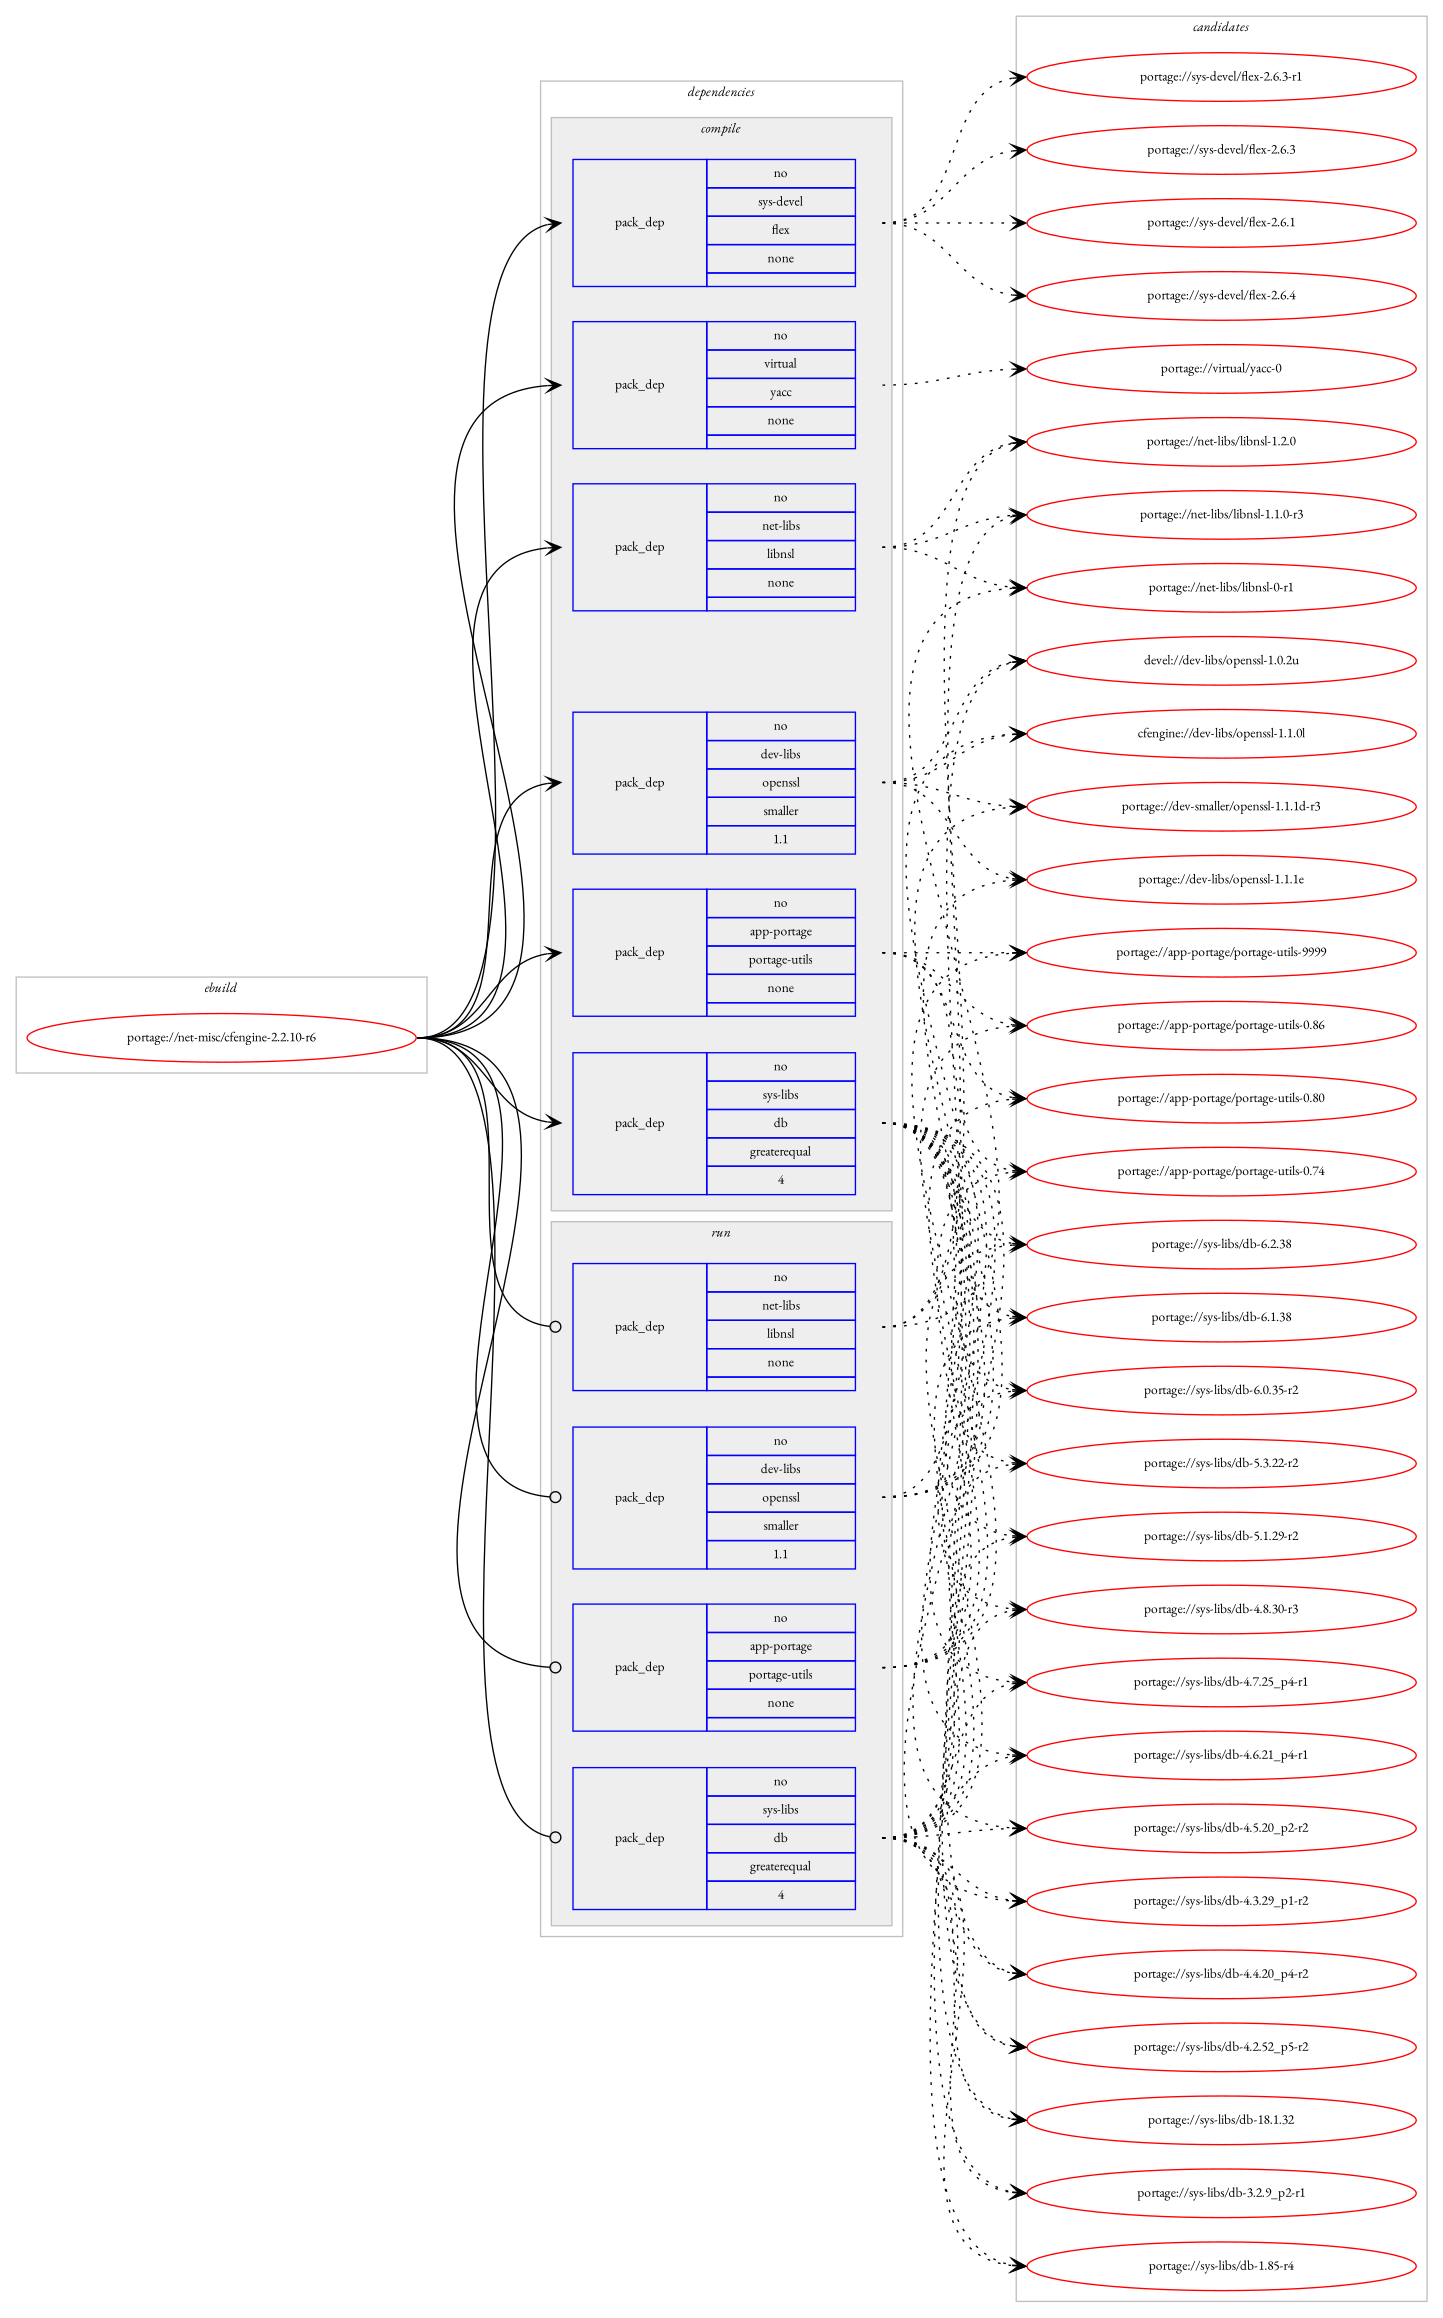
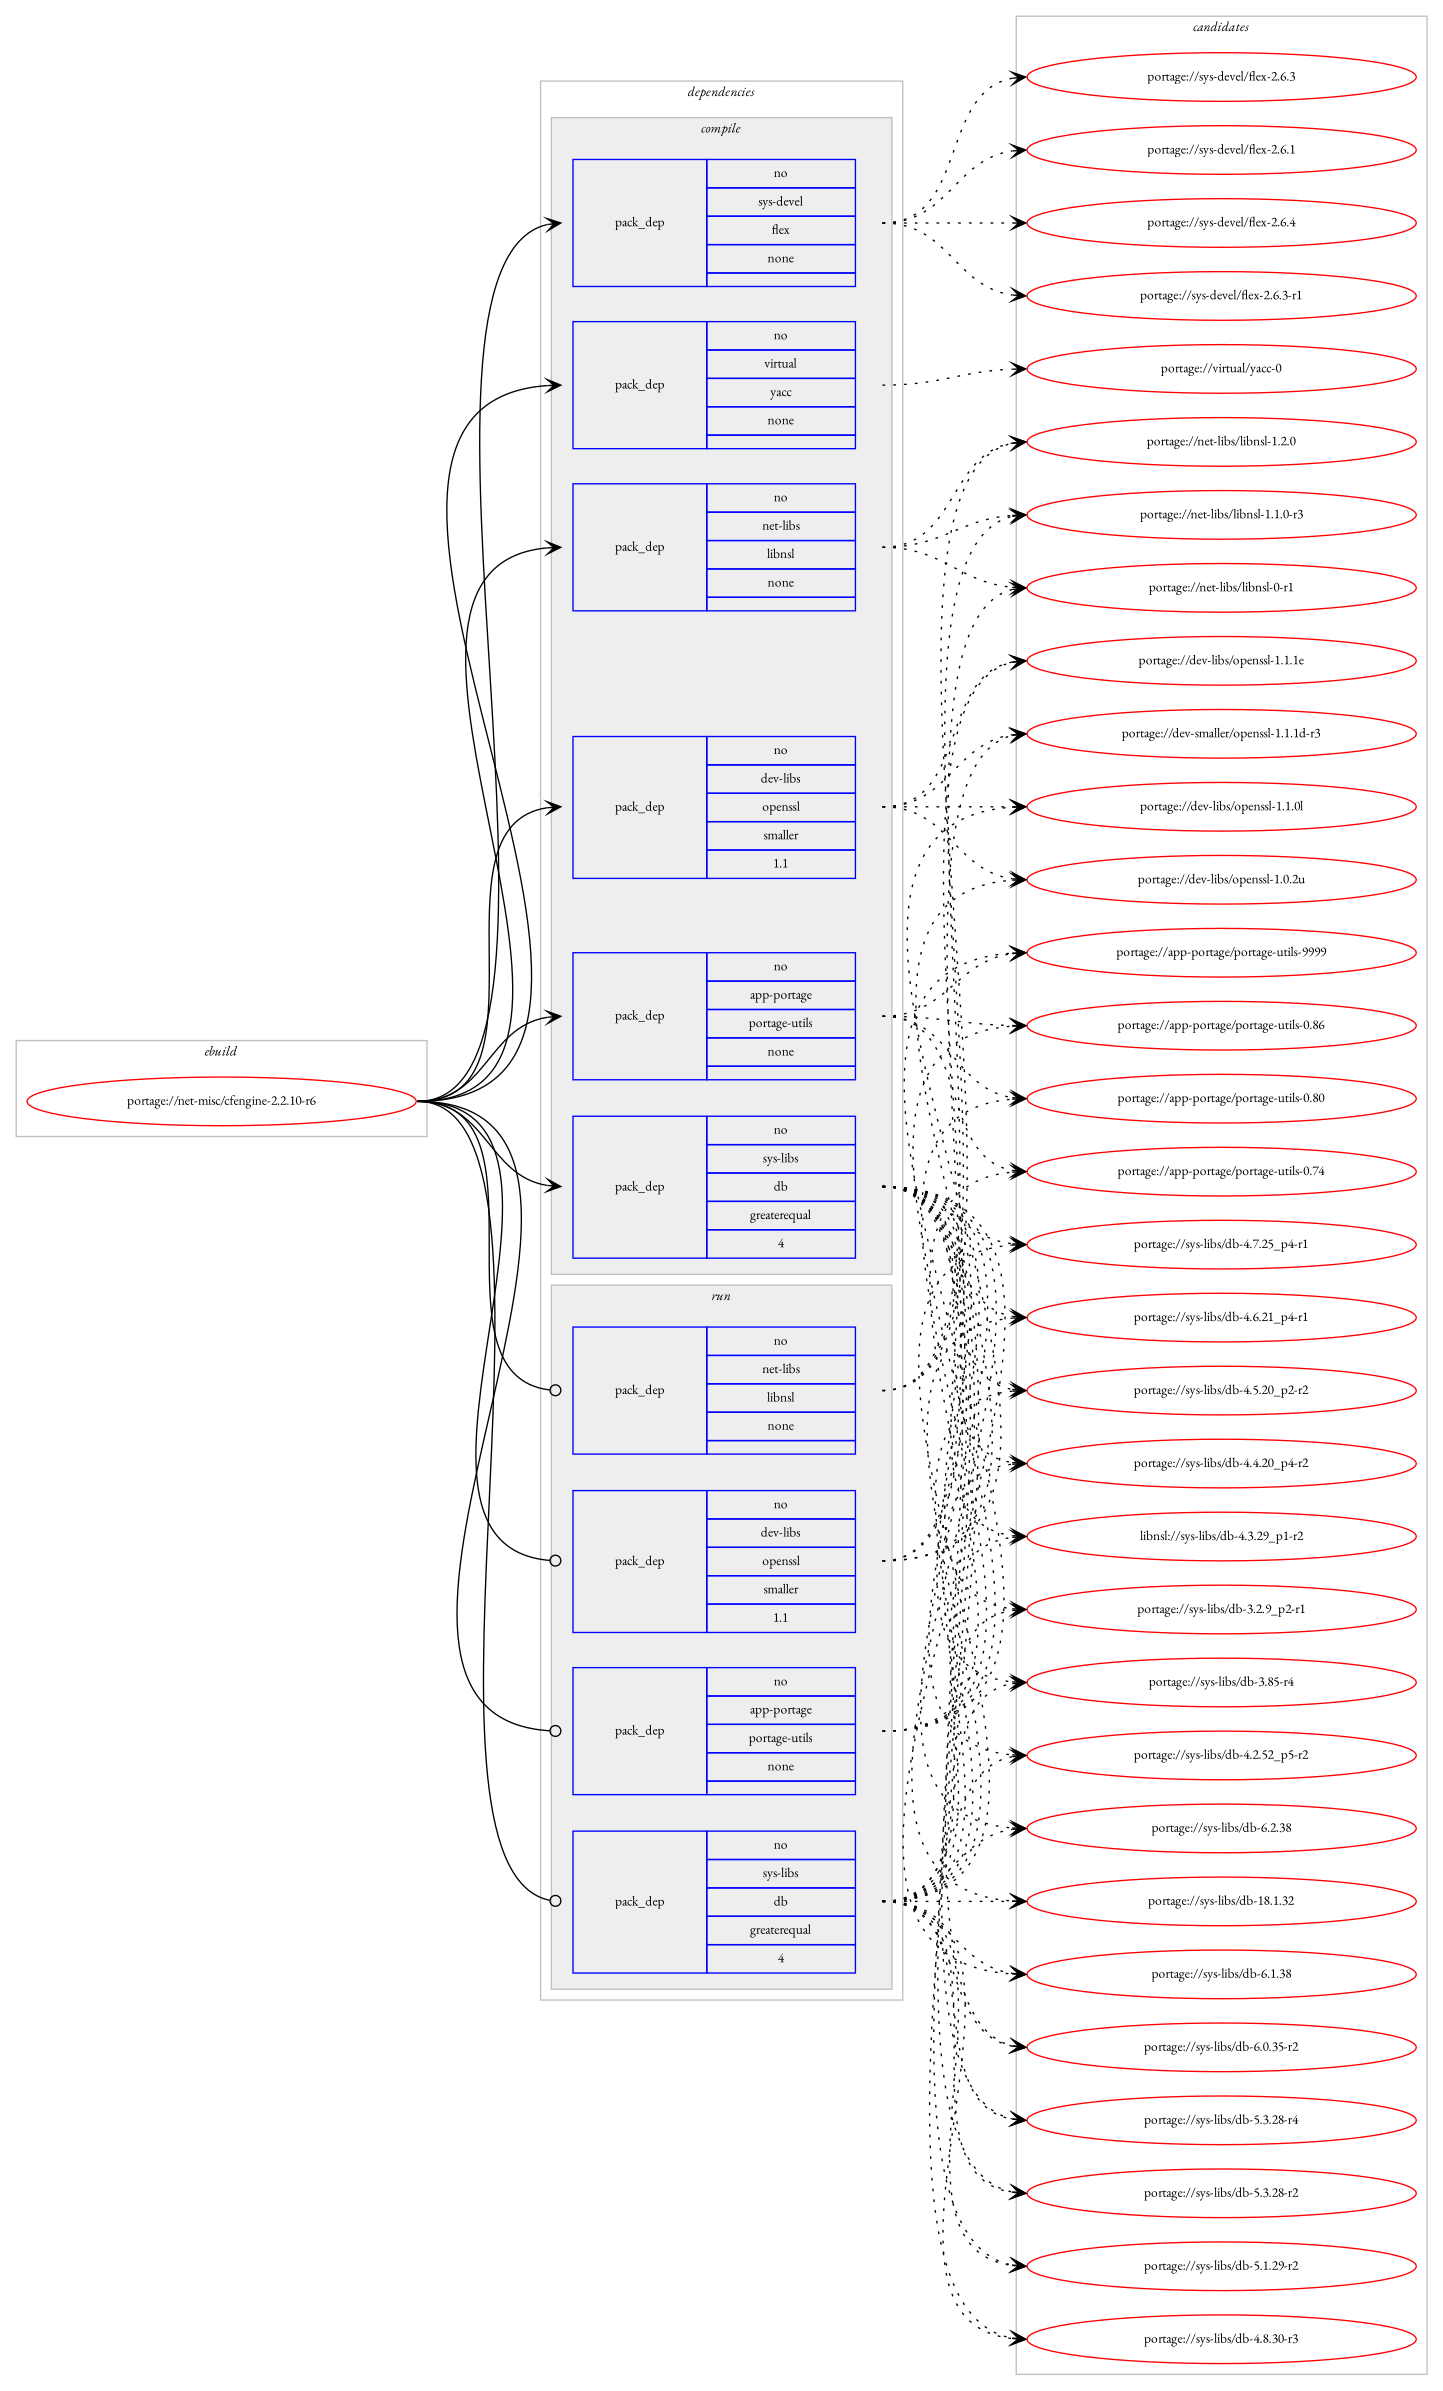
node "devel://dev-libs/openssl-1.0.2u": label "devel://dev-libs/openssl-1.0.2u" -> "portage://dev-libs/openssl-1.0.2u"
node "cfengine://dev-libs/openssl-1.1.0l": label "cfengine://dev-libs/openssl-1.1.0l" -> "portage://dev-libs/openssl-1.1.0l"
node "portage://sys-libs/db-5.3.22-r2": label "portage://sys-libs/db-5.3.22-r2" -> "portage://sys-libs/db-5.3.28-r2"
node "portage://sys-libs/db-4.3.29_p1-r2": label "portage://sys-libs/db-4.3.29_p1-r2" -> "libnsl://sys-libs/db-4.3.29_p1-r2"
node "portage://sys-libs/db-5.3.28-r4": added
node "portage://sys-libs/db-1.85-r4": label "portage://sys-libs/db-1.85-r4" -> "portage://sys-libs/db-3.85-r4"
